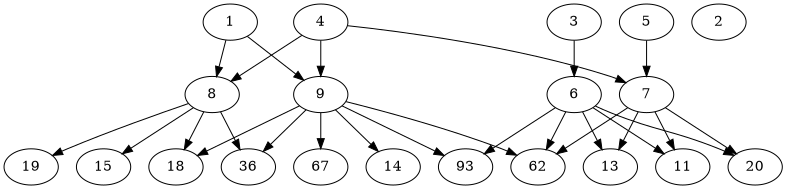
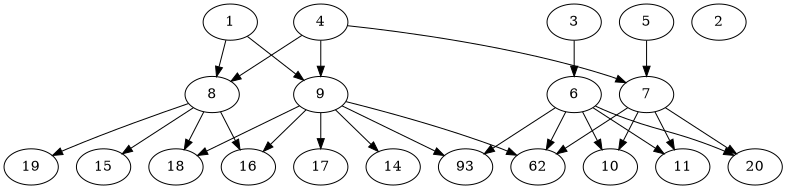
node "36": label "36" -> "16"
node "67": label "67" -> "17"
node "13": label "13" -> "10"
